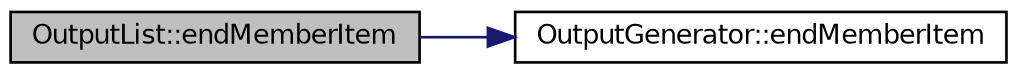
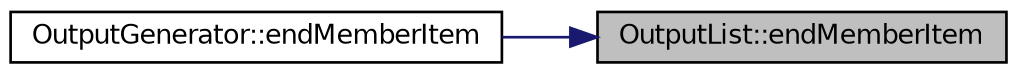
edge "OutputList::endMemberItem" -> "OutputGenerator::endMemberItem": reversed
